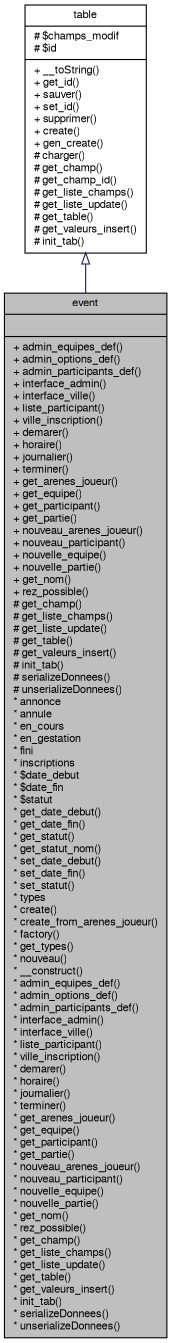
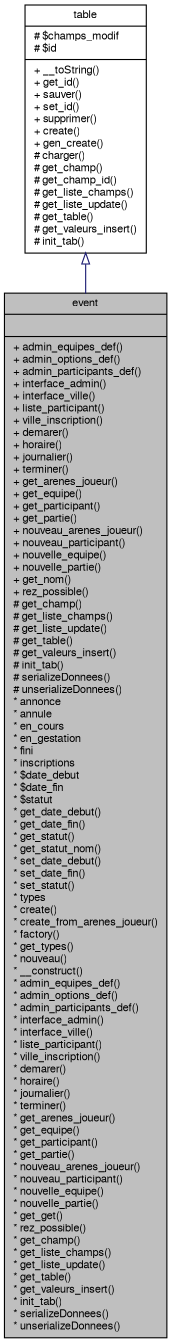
node "event": text "* get_nom()" -> "* get_get()"
